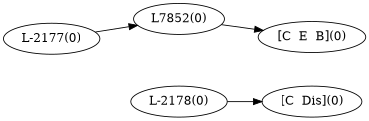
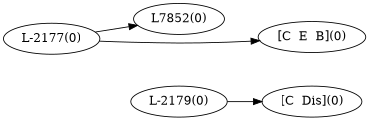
edge "L7852(0)" -> "[C  E  B](0)": now "L-2177(0)" -> "[C  E  B](0)"
node "L-2178(0)": label "L-2178(0)" -> "L-2179(0)"
